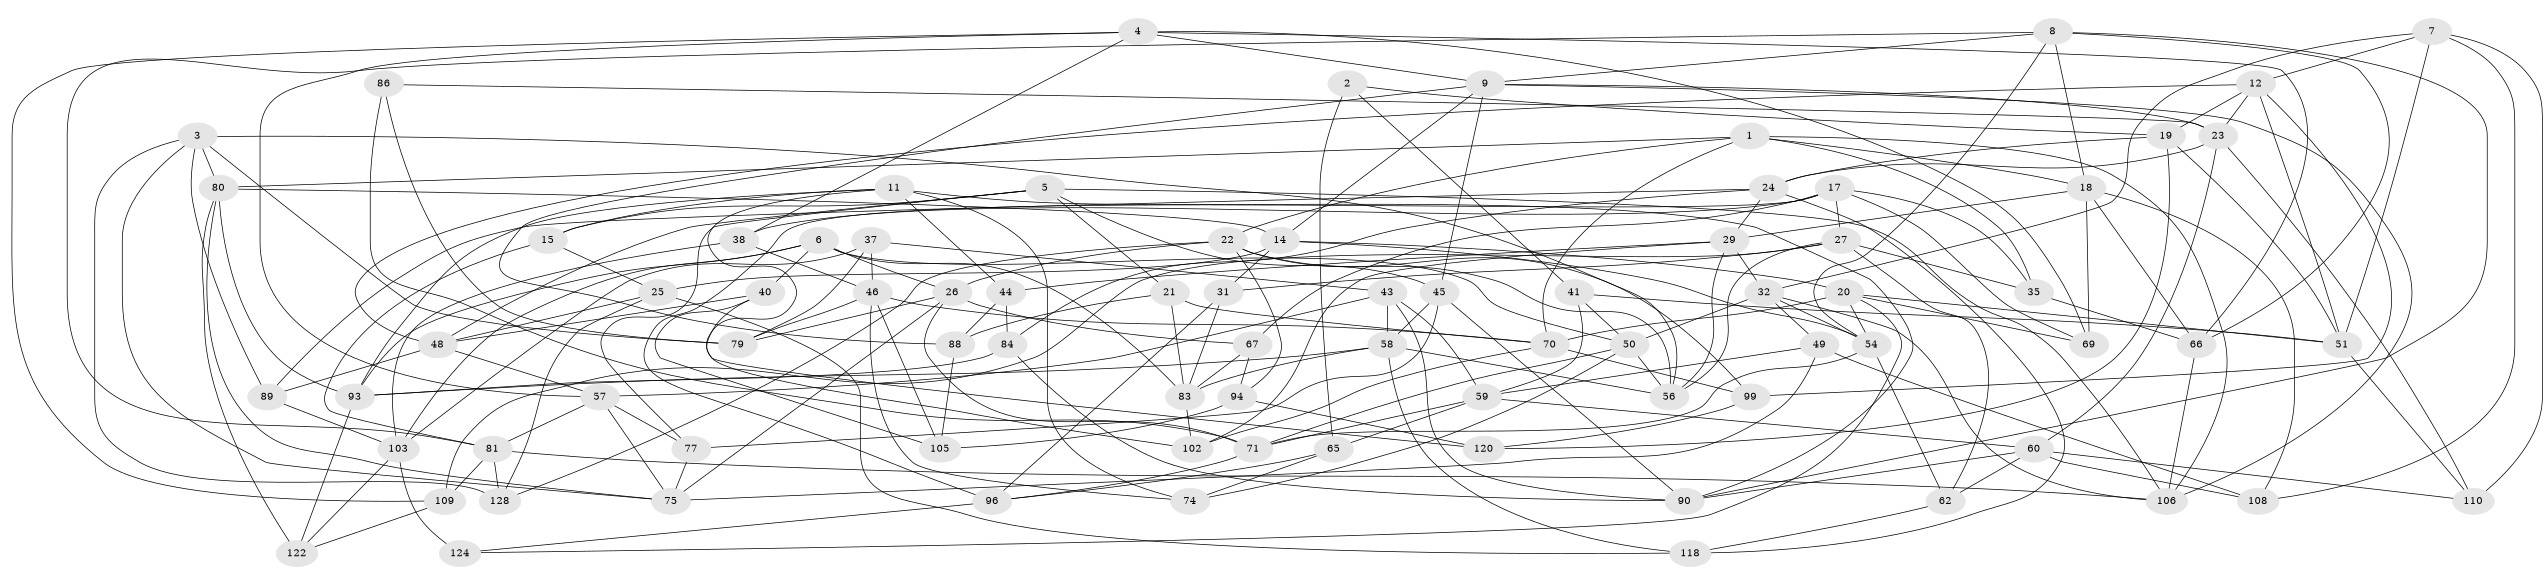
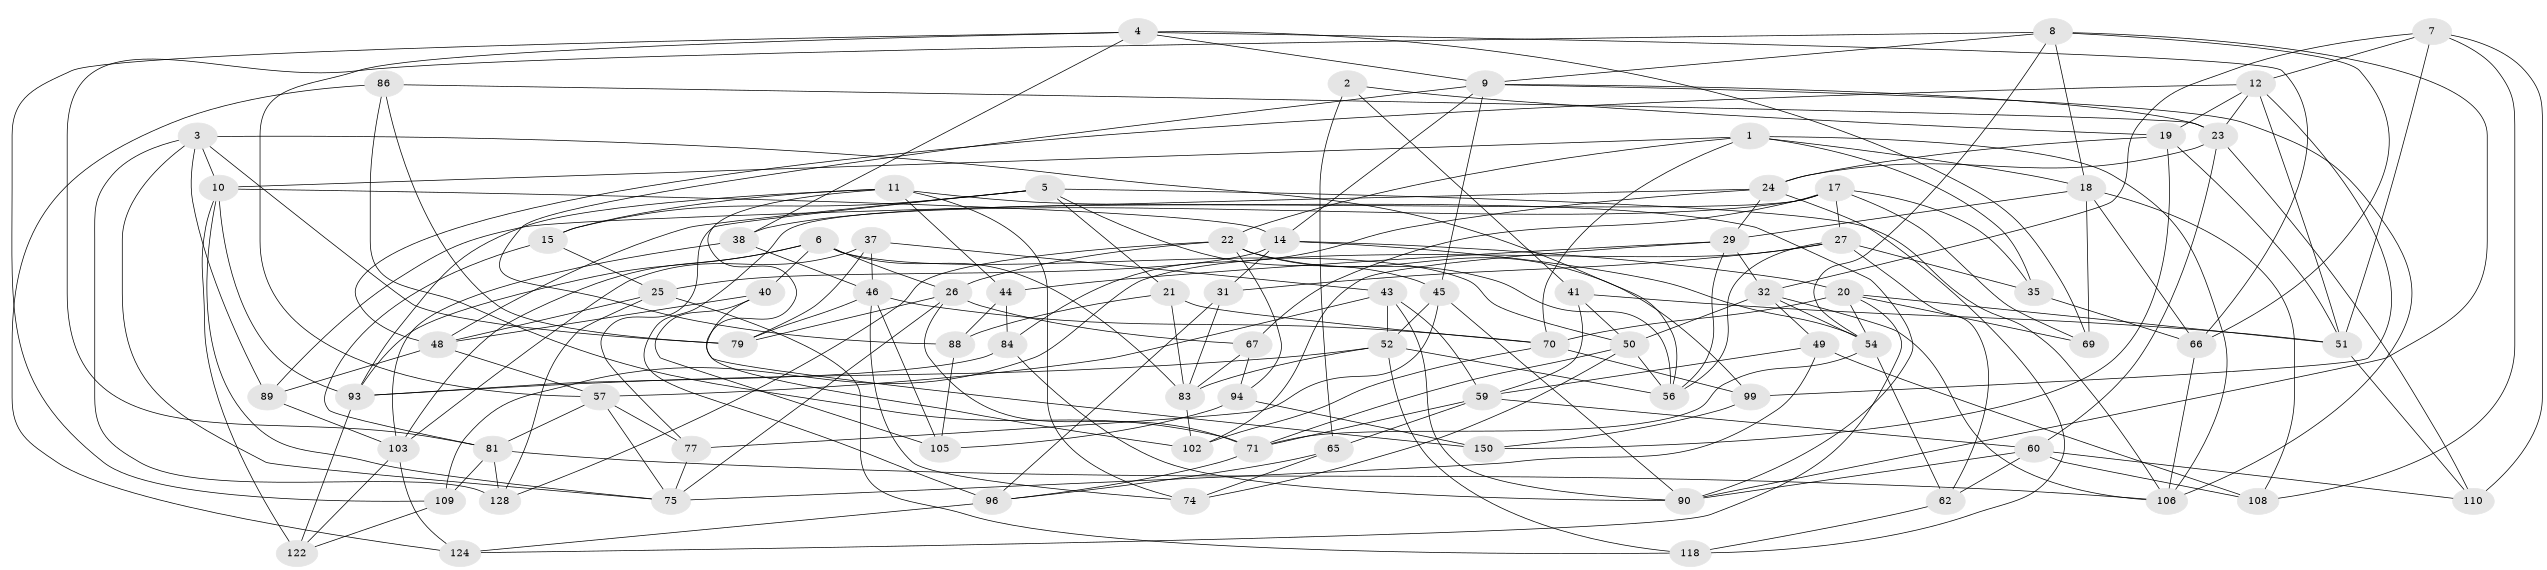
node "80": label "80" -> "10"
node "58": label "58" -> "52"
edge "86" -- "124": added
node "120": label "120" -> "150"
